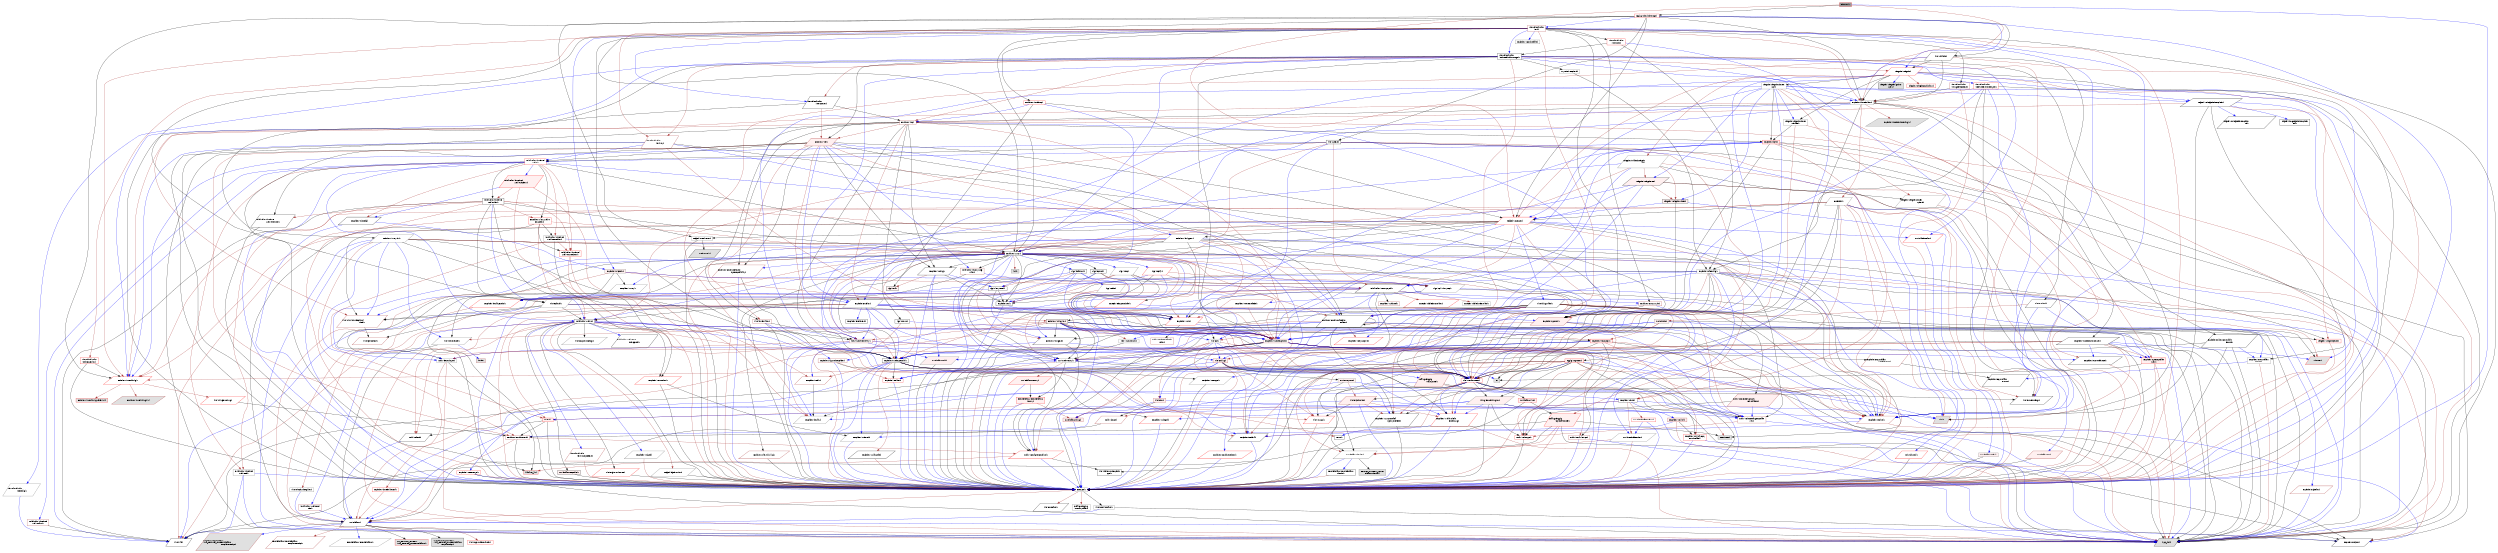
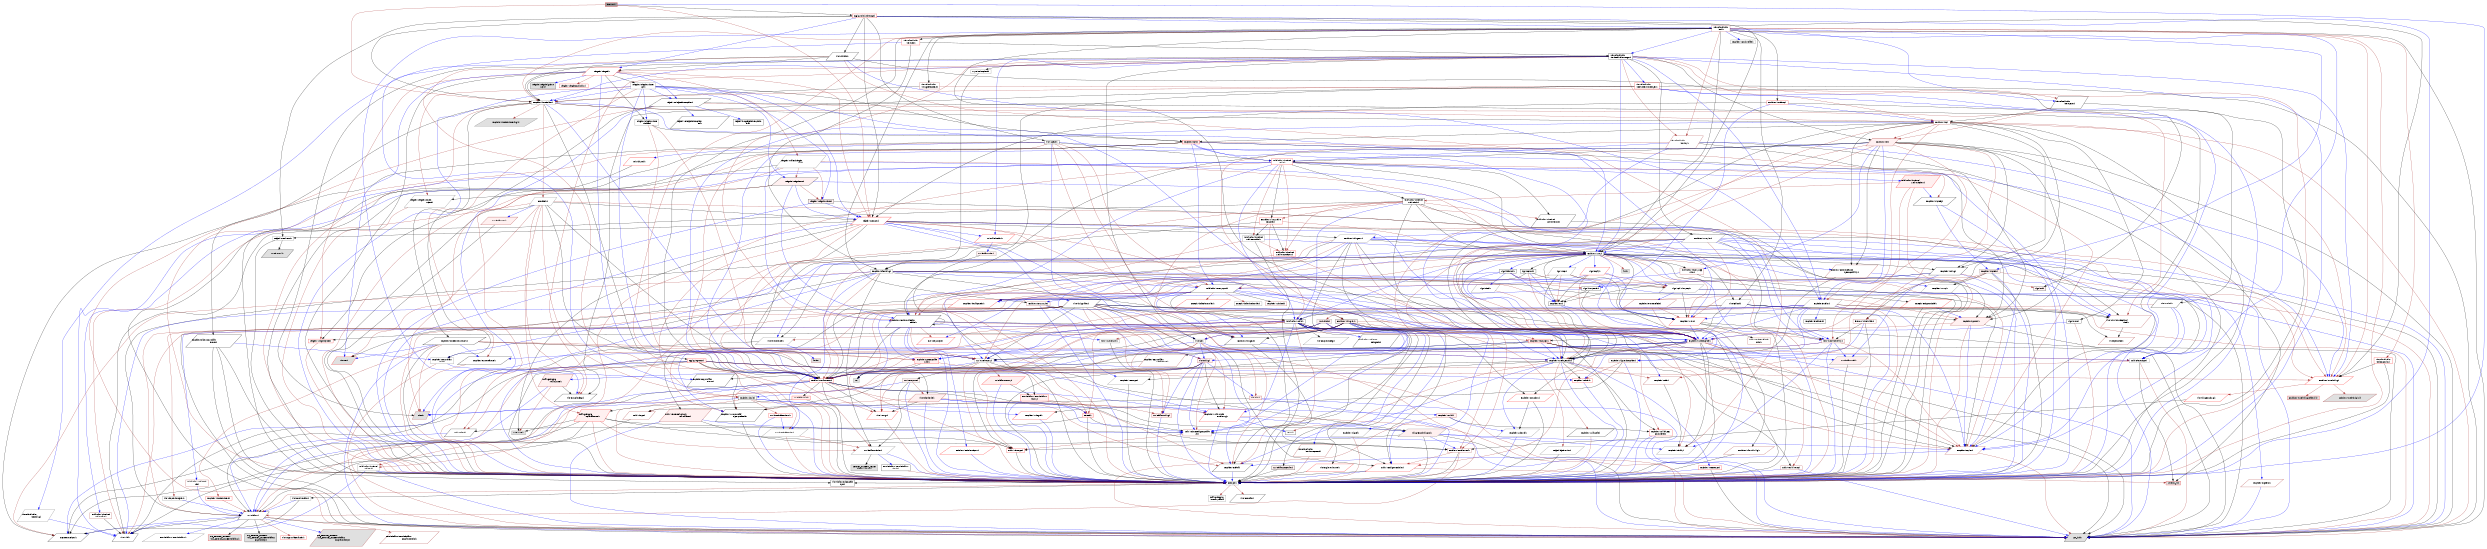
edge "Containers/ArrayView.h" -> "Containers/Array.h": color brown -> blue
node "Misc/StructBuilder.h": label "Misc/StructBuilder.h" -> "FbxErrors/StructBuilder.h"
node "Templates/IsPolymorphic.h": label "Templates/IsPolymorphic.h" -> "Fwd/IsPolymorphic.h"
node "Misc/AssertionMacros.h": label "Misc/AssertionMacros.h" -> "Function/AssertionMacros.h"
edge "Logging/LogMacros.h" -> "Traits/IsCharEncodingCompatible With.h": now "ProfilingDebugging /CpuProfilerTrace.h" -> "Traits/IsCharEncodingCompatible With.h"
edge "String/FormatStringSan.h" -> "Templates/IsValidVariadic FunctionArg.h": reversed
